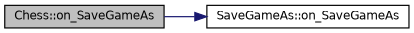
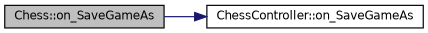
node "SaveGameAs::on_SaveGameAs": label "SaveGameAs::on_SaveGameAs" -> "ChessController::on_SaveGameAs"
